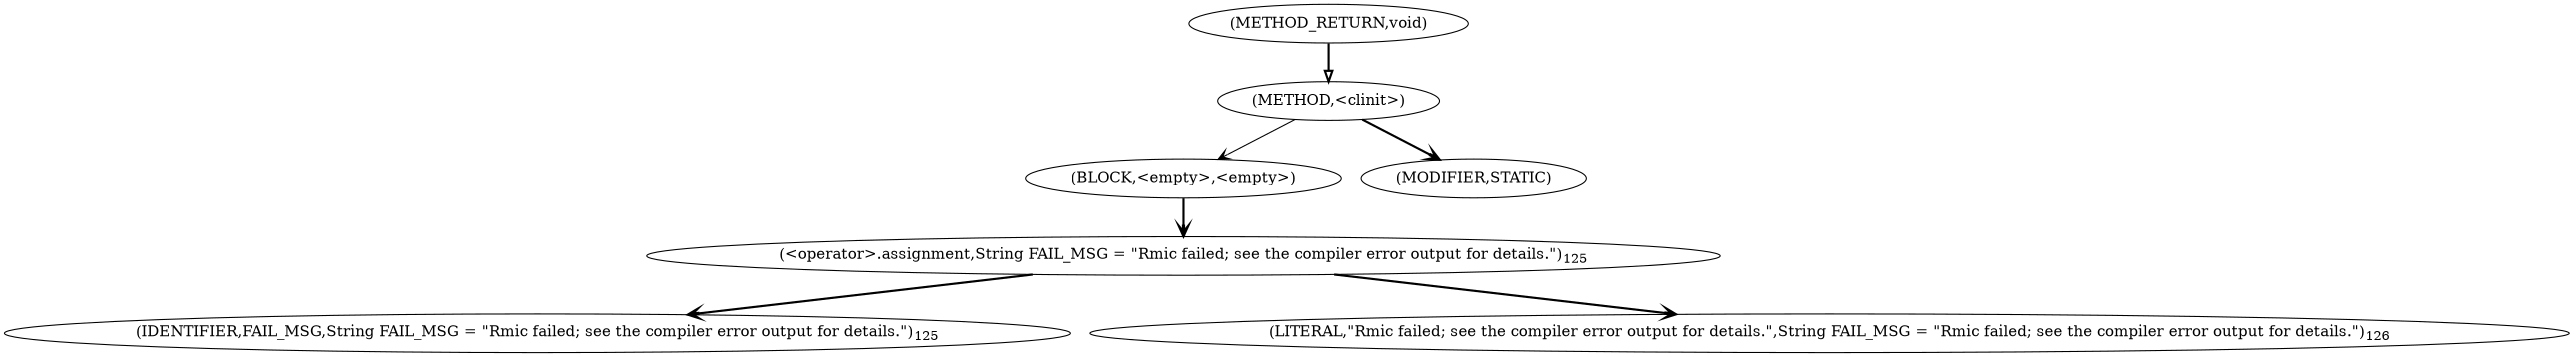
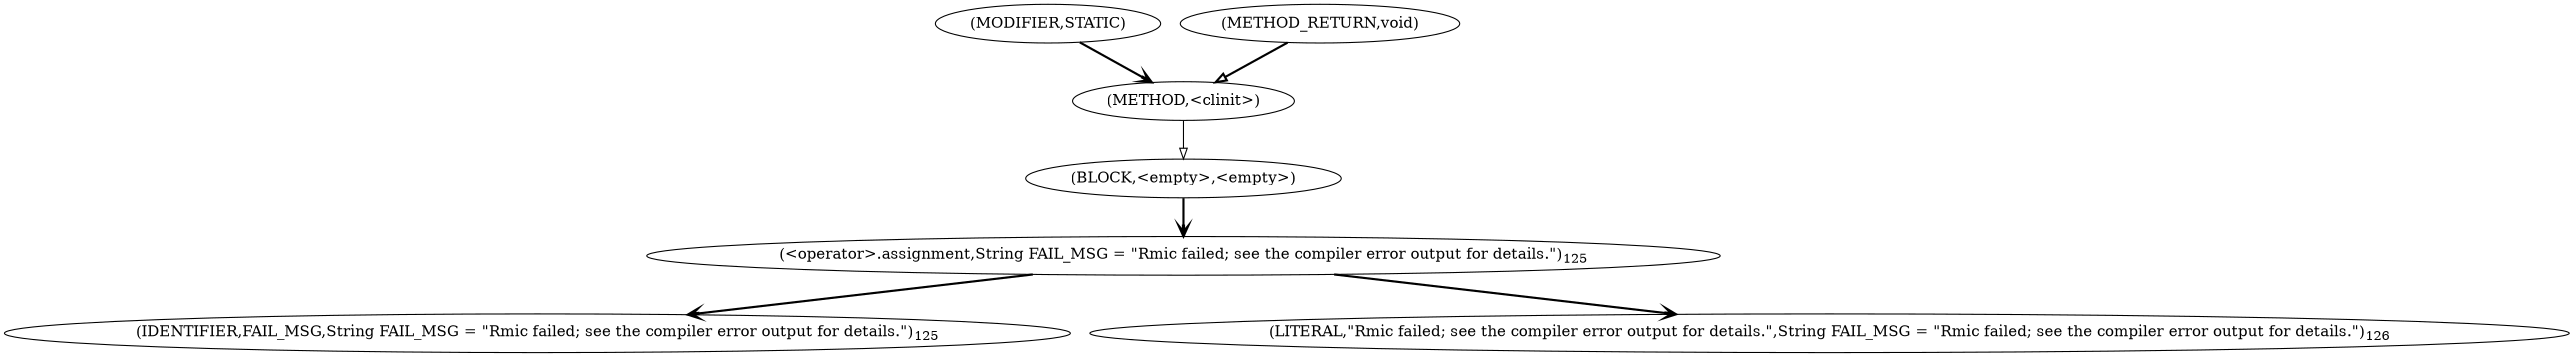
edge "(METHOD,<clinit>)" -> "(BLOCK,<empty>,<empty>)": arrowhead vee -> onormal
edge "(METHOD,<clinit>)" -> "(MODIFIER,STATIC)": reversed
